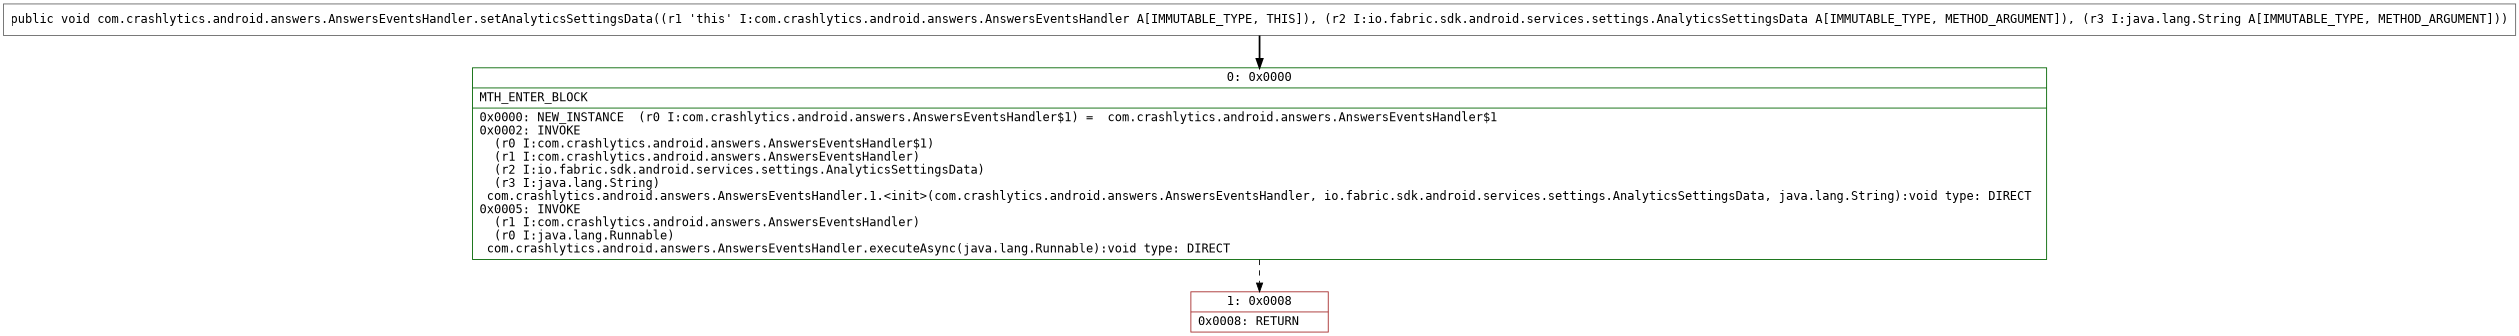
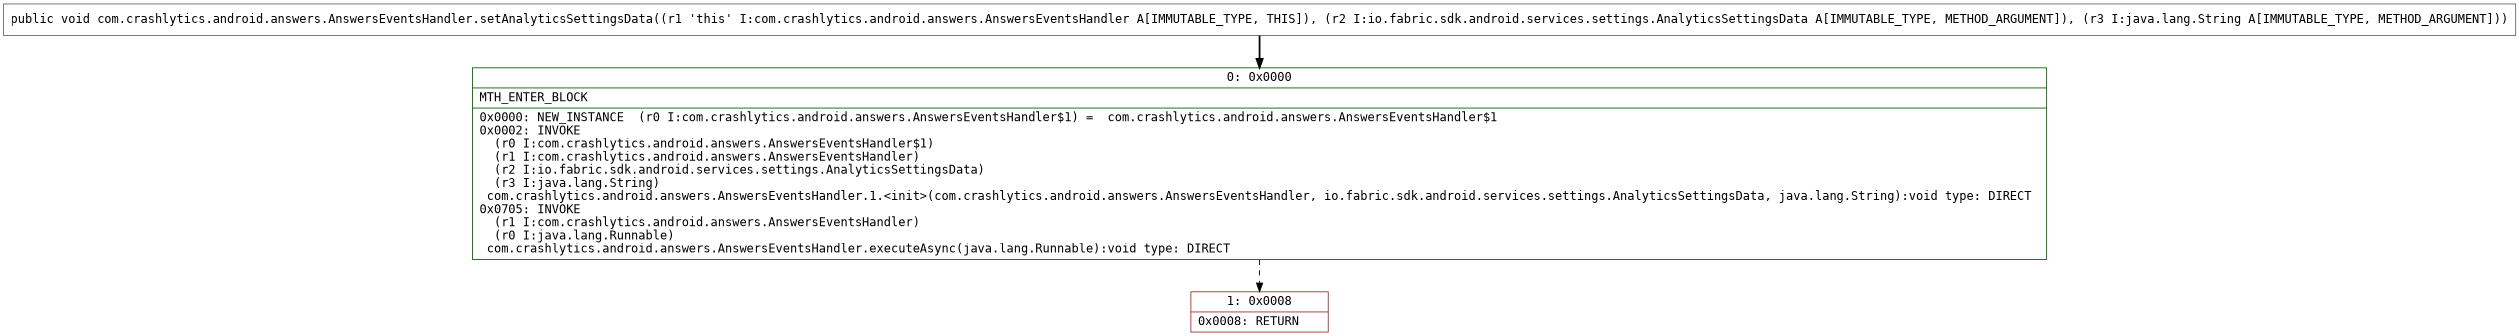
node "0: 0x0000": text "0x0005: INVOKE" -> "0x0705: INVOKE"
